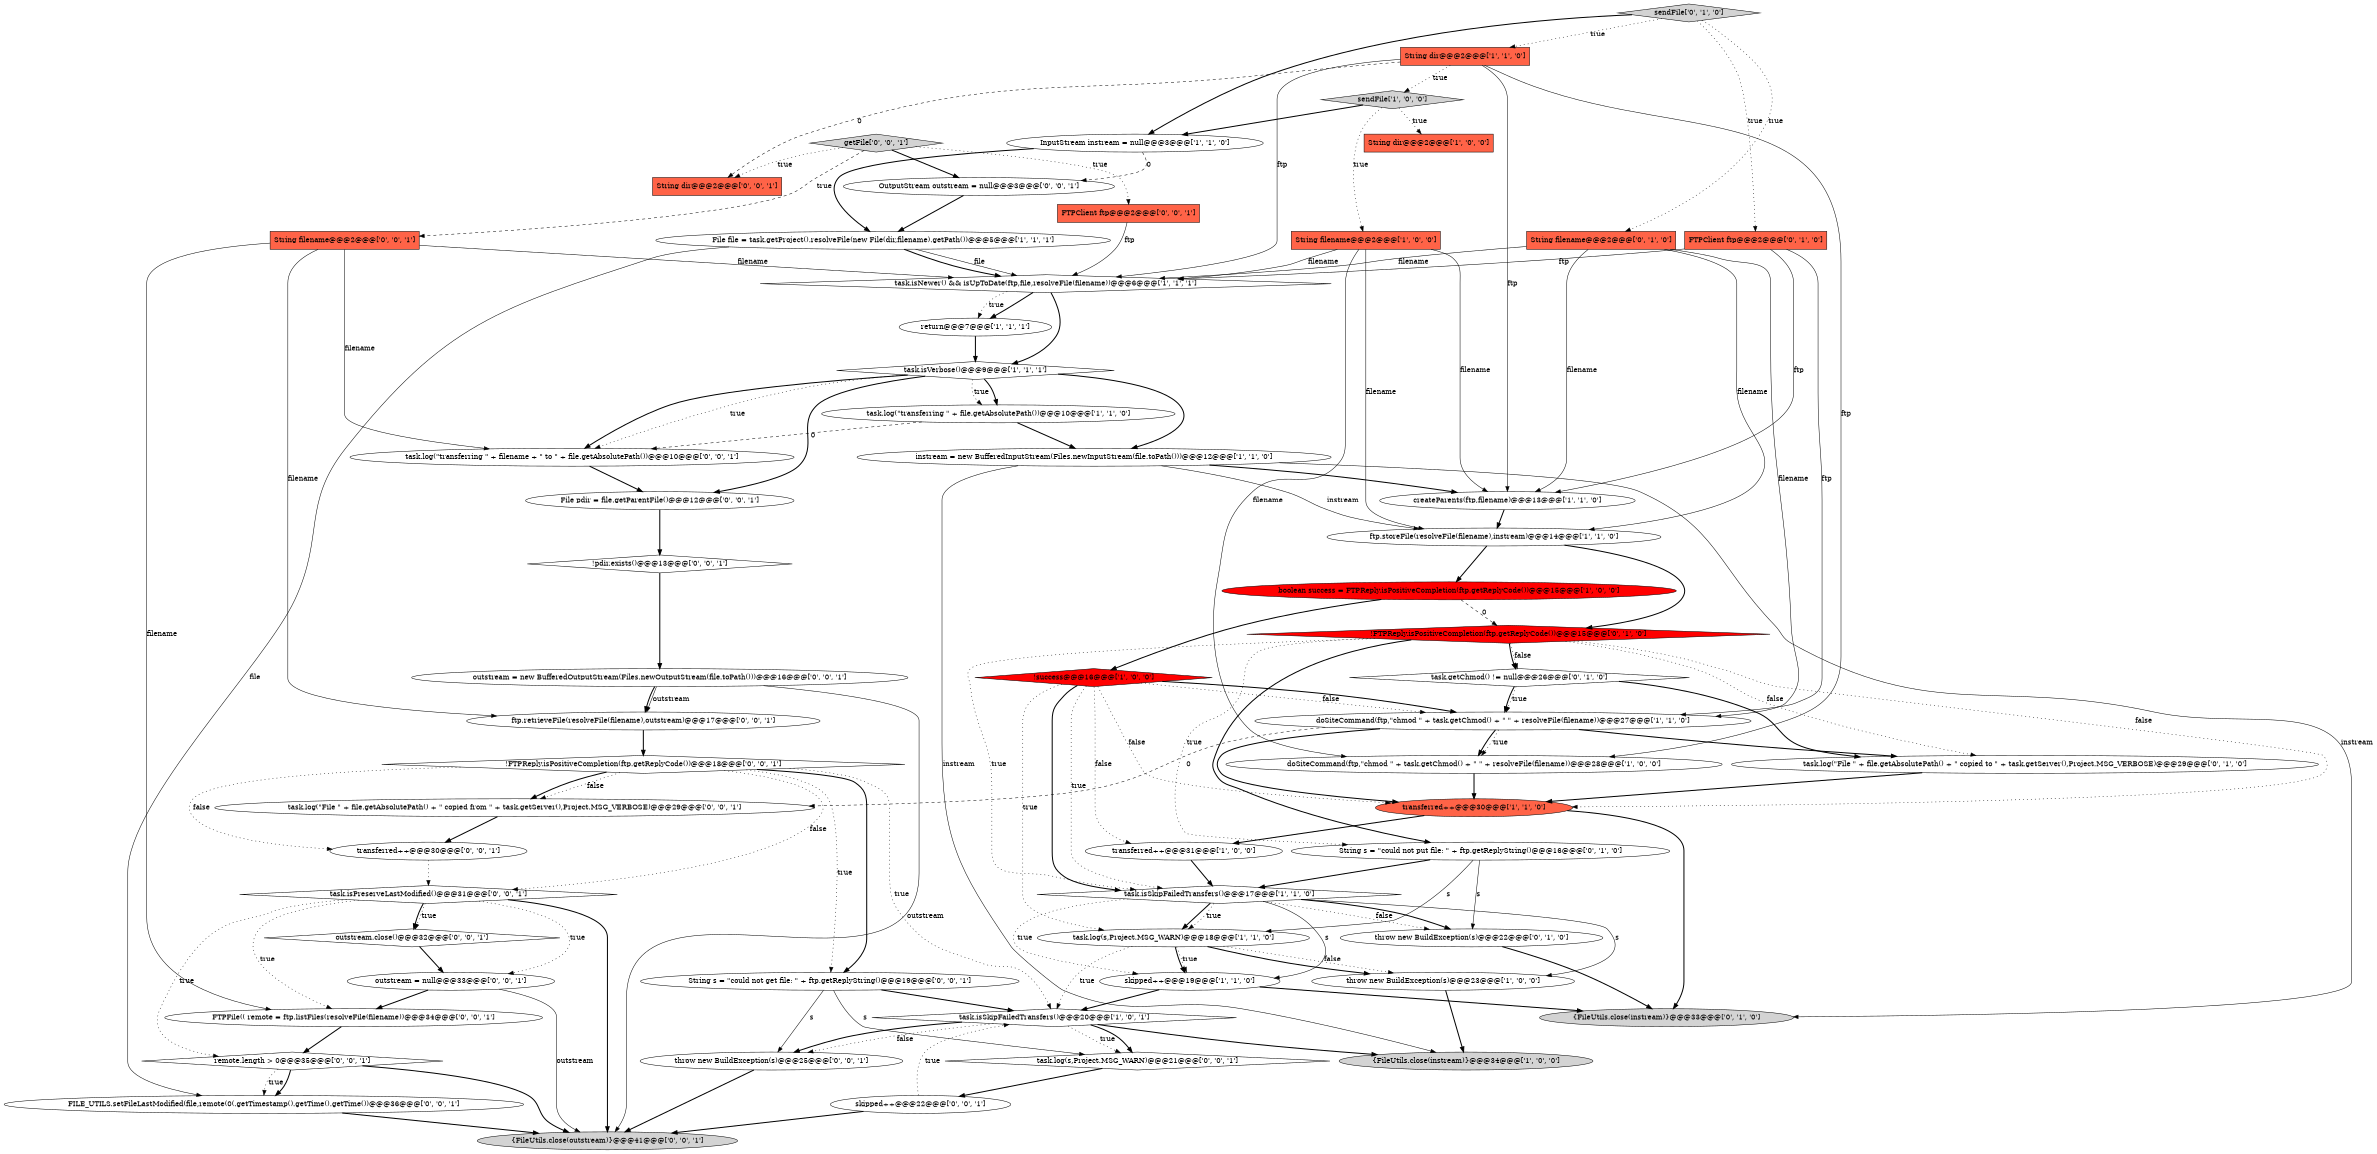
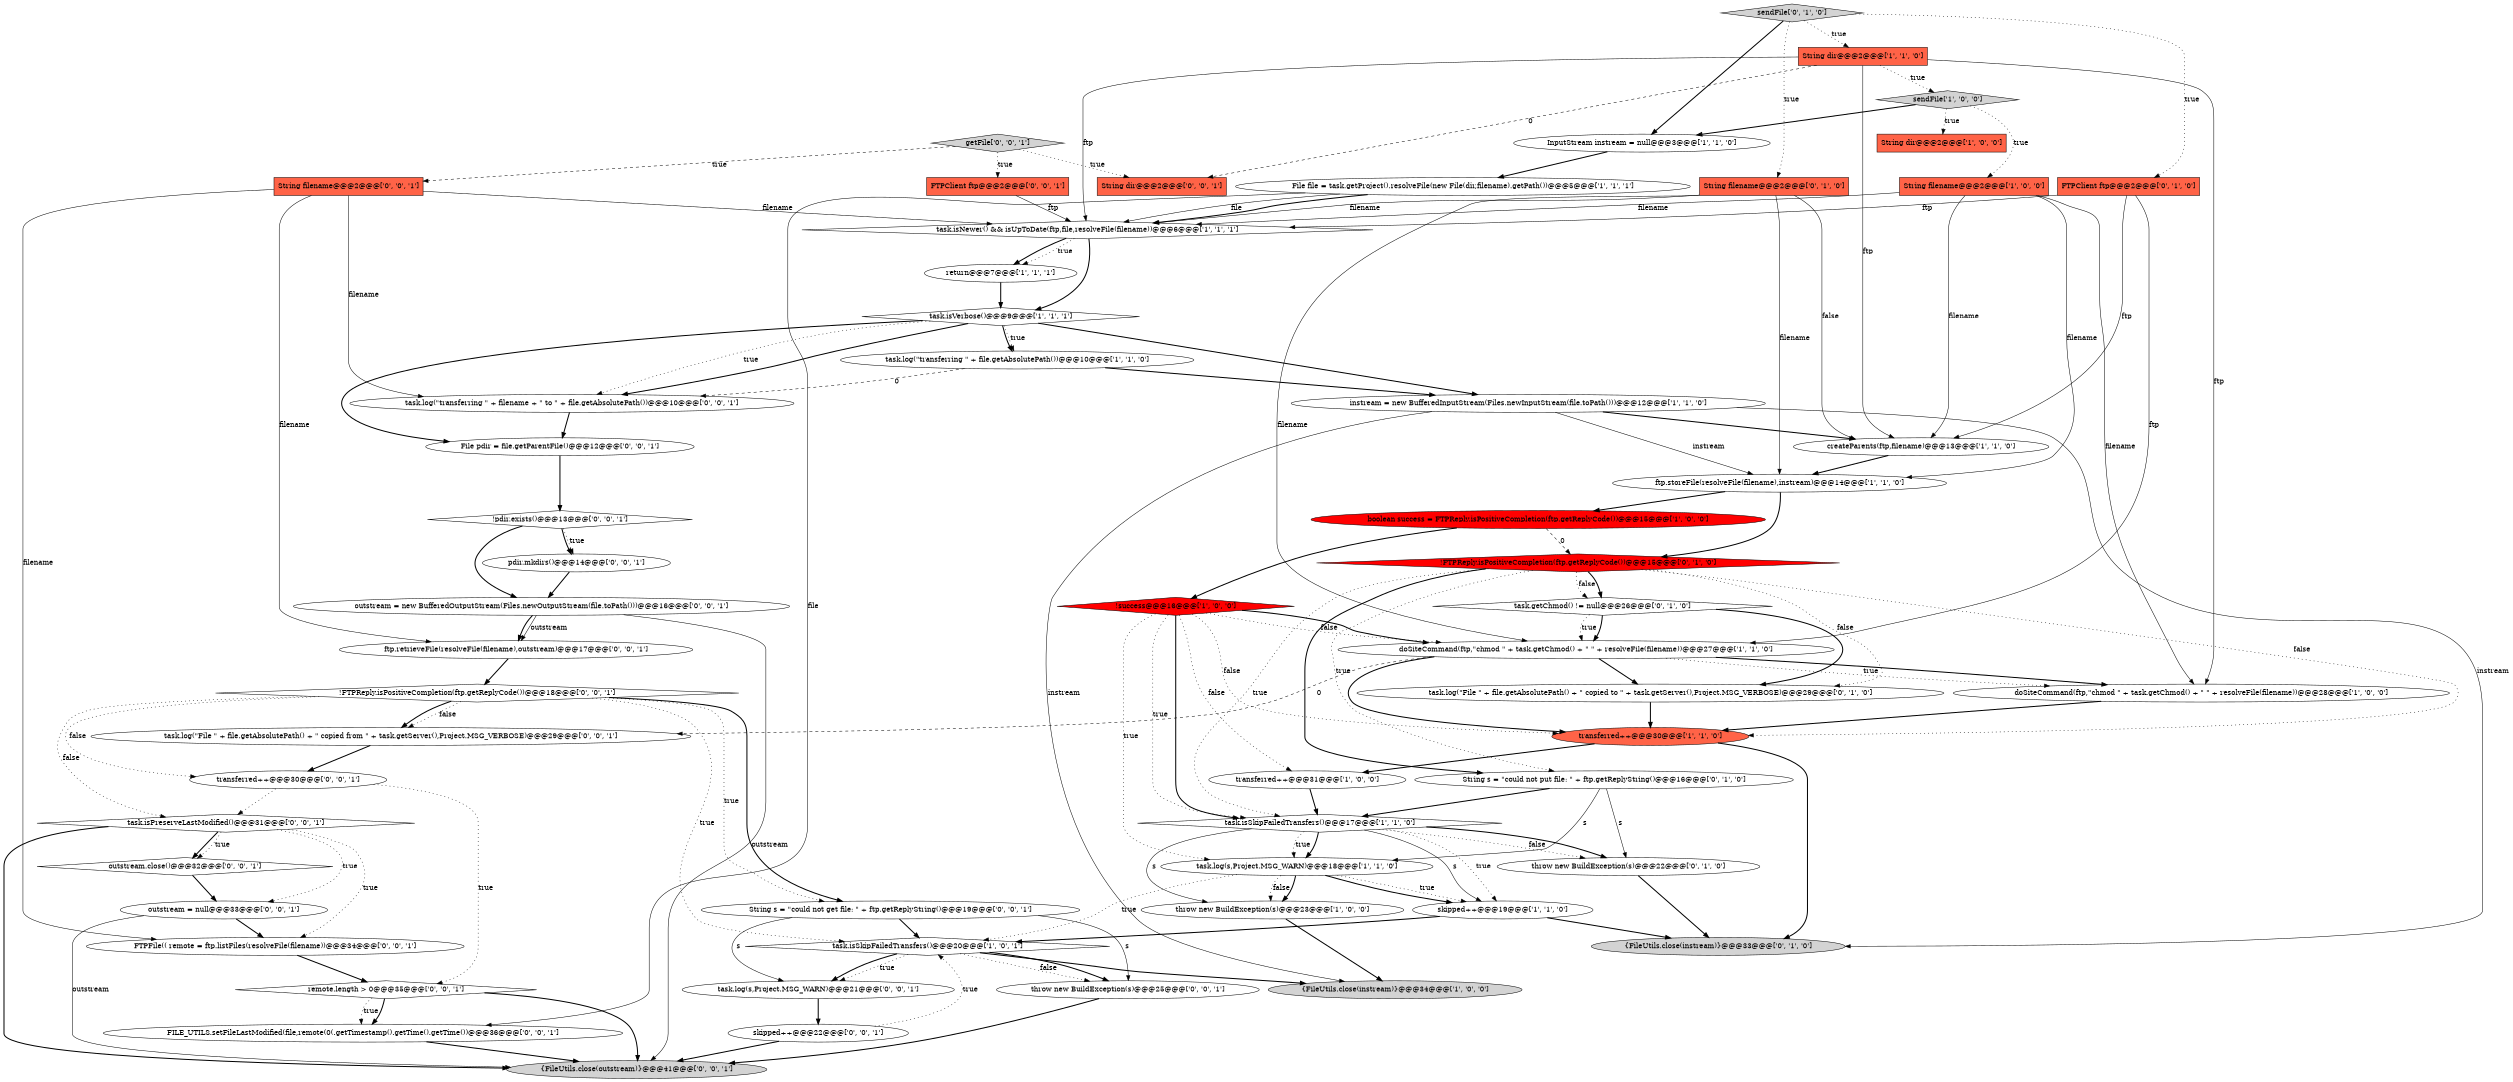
node "OutputStream outstream = null@@@3@@@['0', '0', '1']": removed
edge "String filename@@@2@@@['0', '1', '0']" -> "createParents(ftp,filename)@@@13@@@['1', '1', '0']": label "filename" -> "false"
node "pdir.mkdirs()@@@14@@@['0', '0', '1']": added
edge "task.isPreserveLastModified()@@@31@@@['0', '0', '1']" -> "remote.length > 0@@@35@@@['0', '0', '1']": now "transferred++@@@30@@@['0', '0', '1']" -> "remote.length > 0@@@35@@@['0', '0', '1']"
node "task.log(s,Project.MSG_WARN)@@@21@@@['0', '0', '1']": shape diamond -> ellipse
